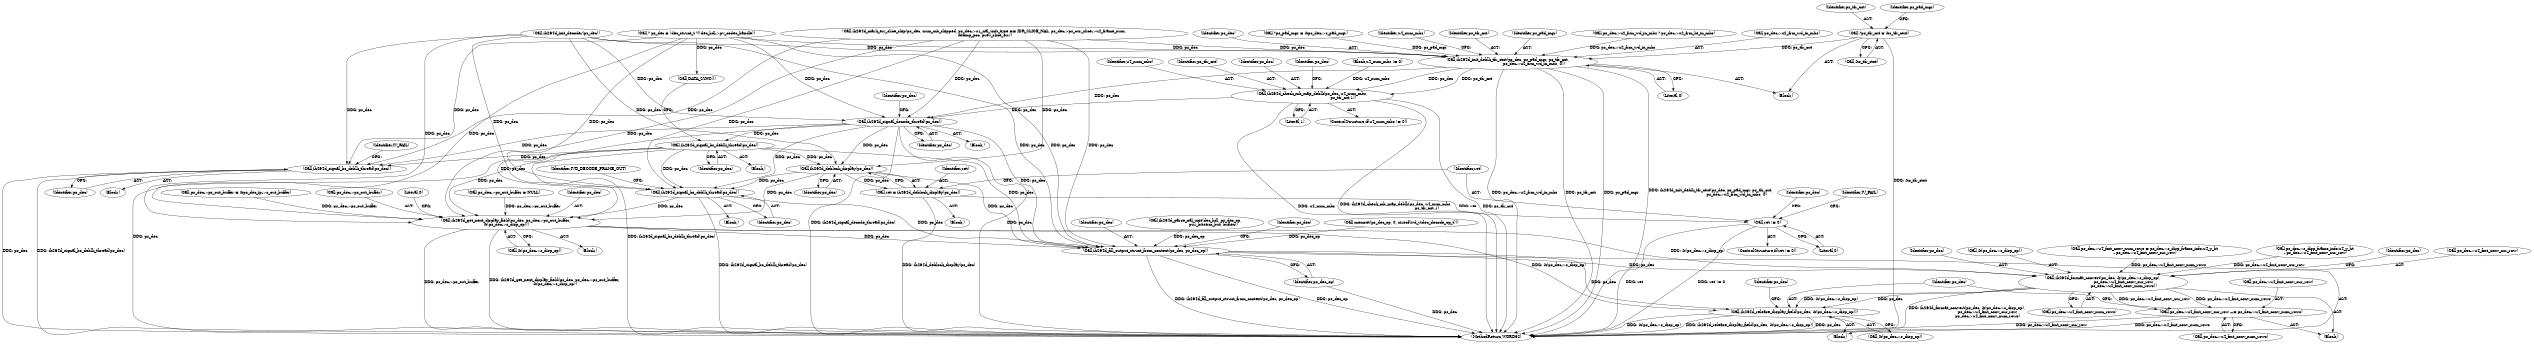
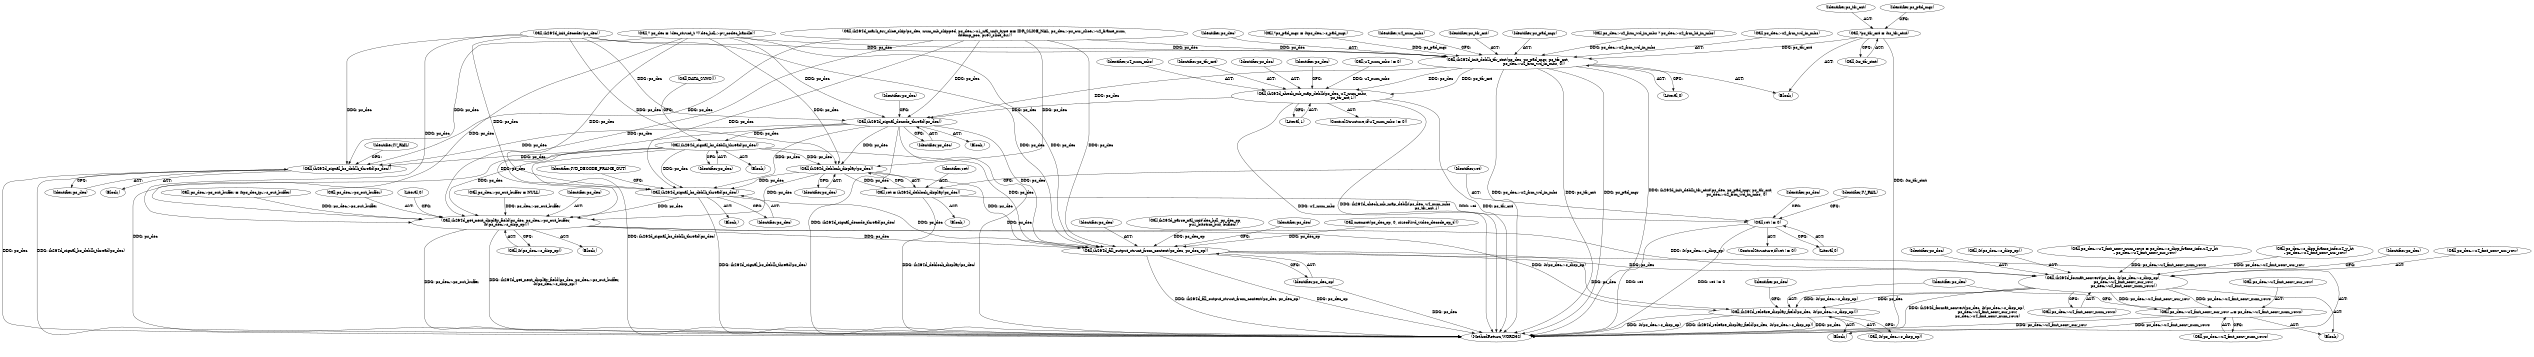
edge "(Call,* ps_dec = (dec_struct_t *)(dec_hdl->pv_codec_handle))" -> "(Call,DATA_SYNC())": now "(Call,* ps_dec = (dec_struct_t *)(dec_hdl->pv_codec_handle))" -> "(Call,ih264d_deblock_display(ps_dec))"
node "(Block,u4_num_mbs != 0)": label "(Block,u4_num_mbs != 0)" -> "(Call,u4_num_mbs != 0)"
